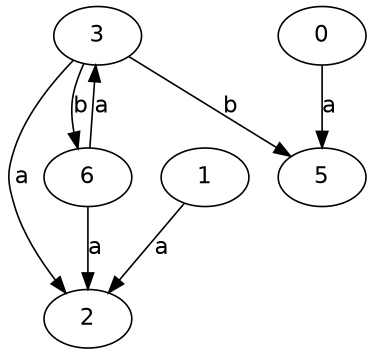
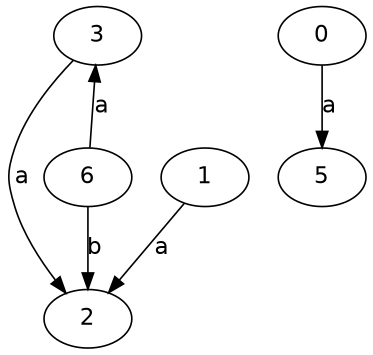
edge "3" -> "6": removed, label "b"
edge "3" -> "5": removed, label "b"
edge "6" -> "2": label "a" -> "b"
